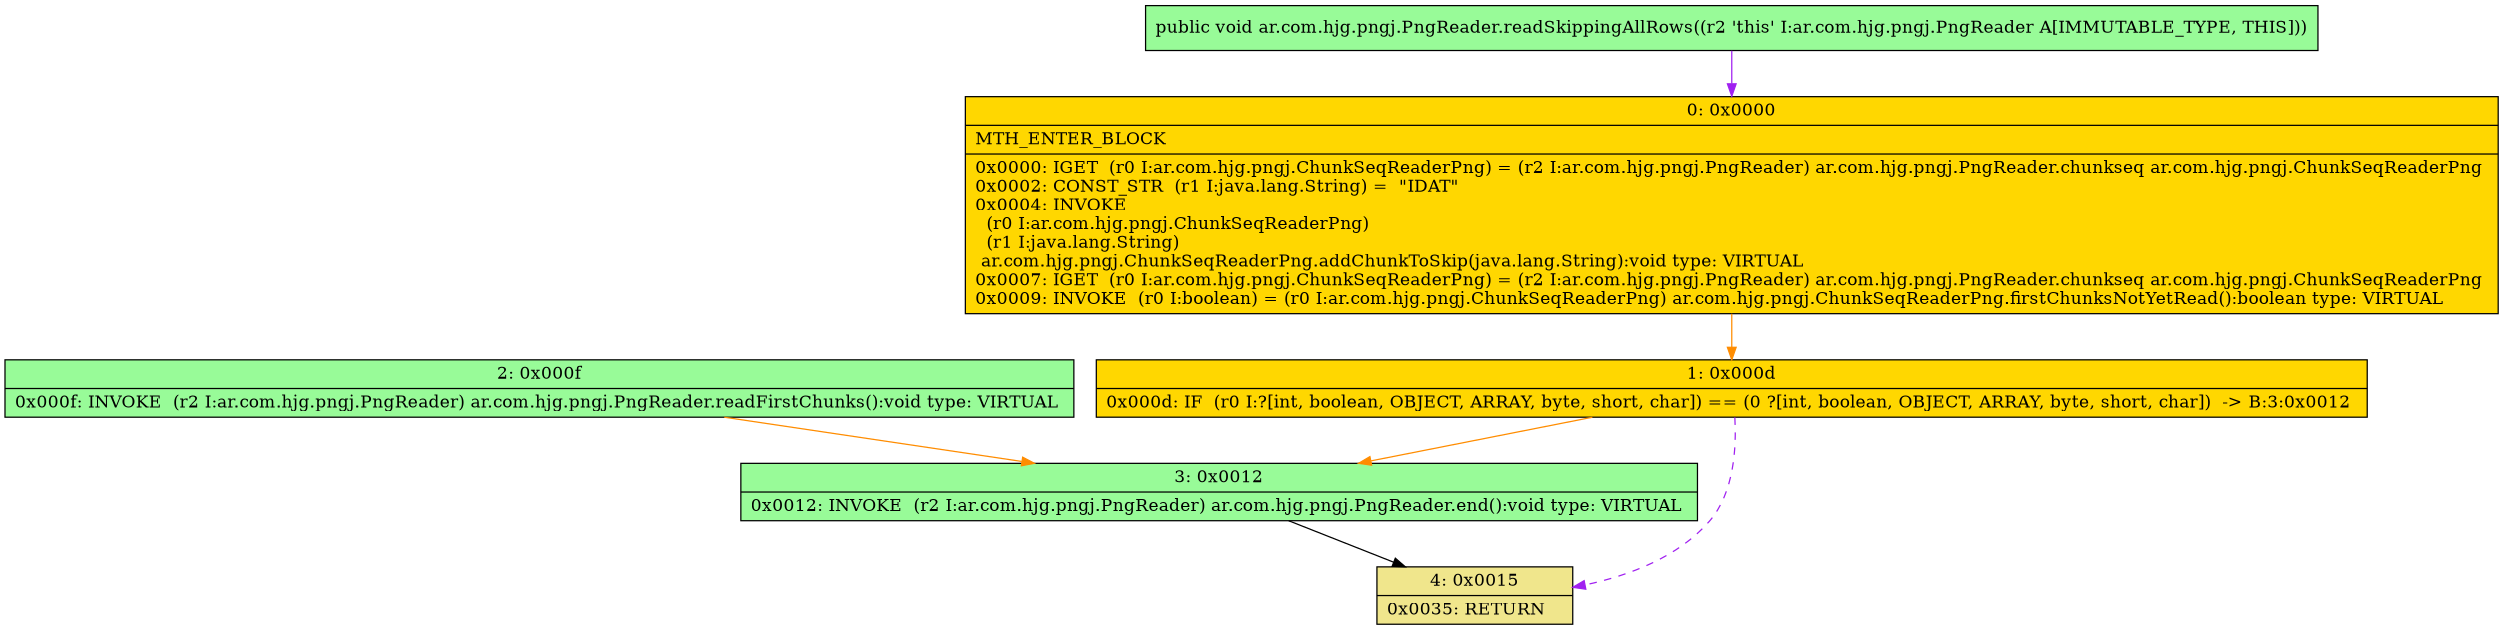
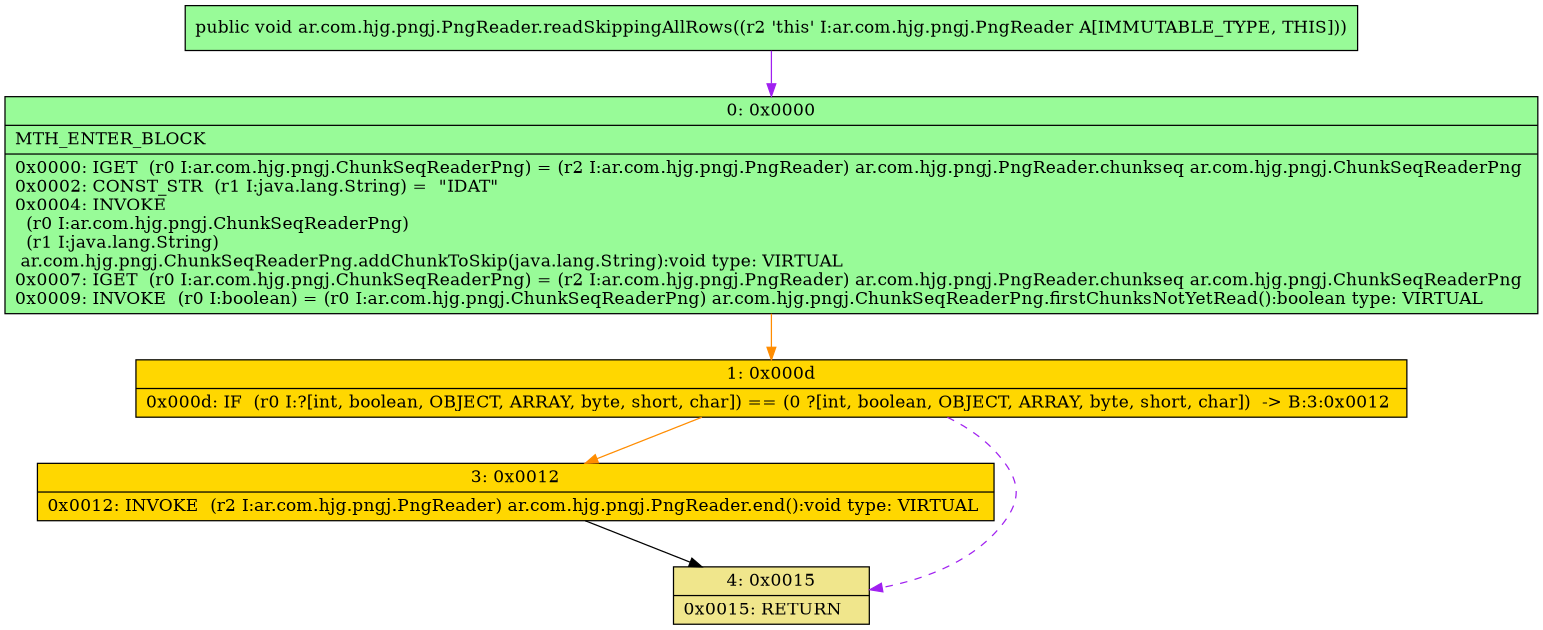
node "0: 0x0000": fillcolor gold -> palegreen
node "2: 0x000f": removed
node "3: 0x0012": fillcolor palegreen -> gold
node "4: 0x0015": text "0x0035: RETURN" -> "0x0015: RETURN"
